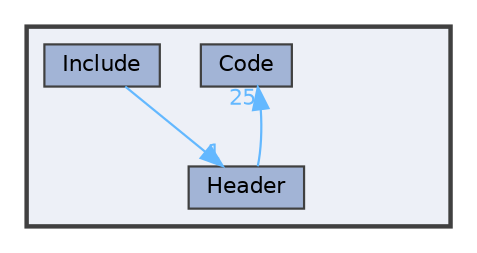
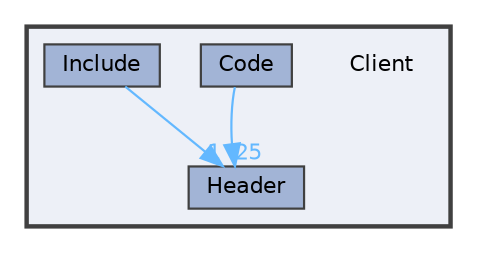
node "Client": added
edge "Header" -> "Code": reversed
